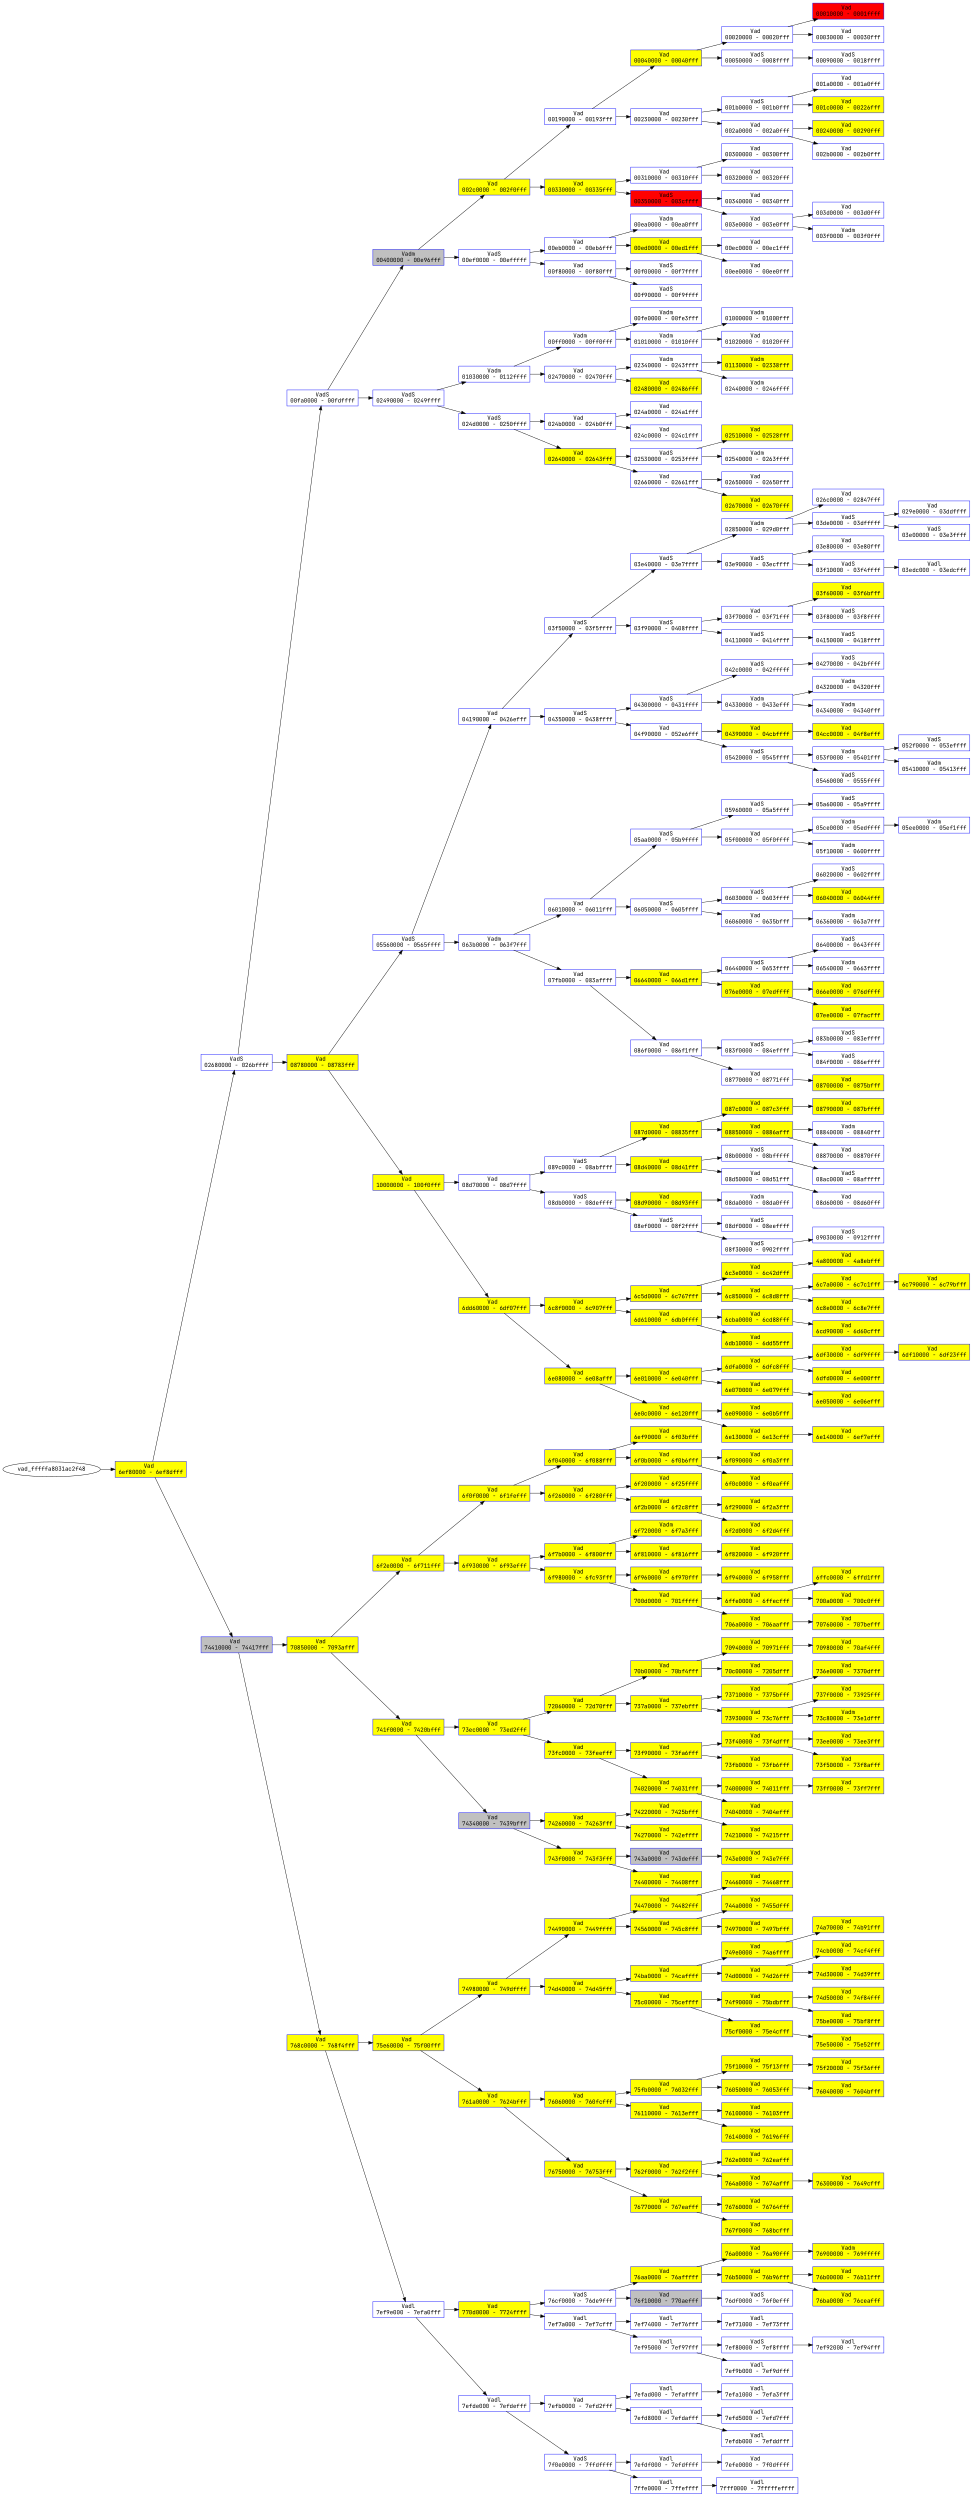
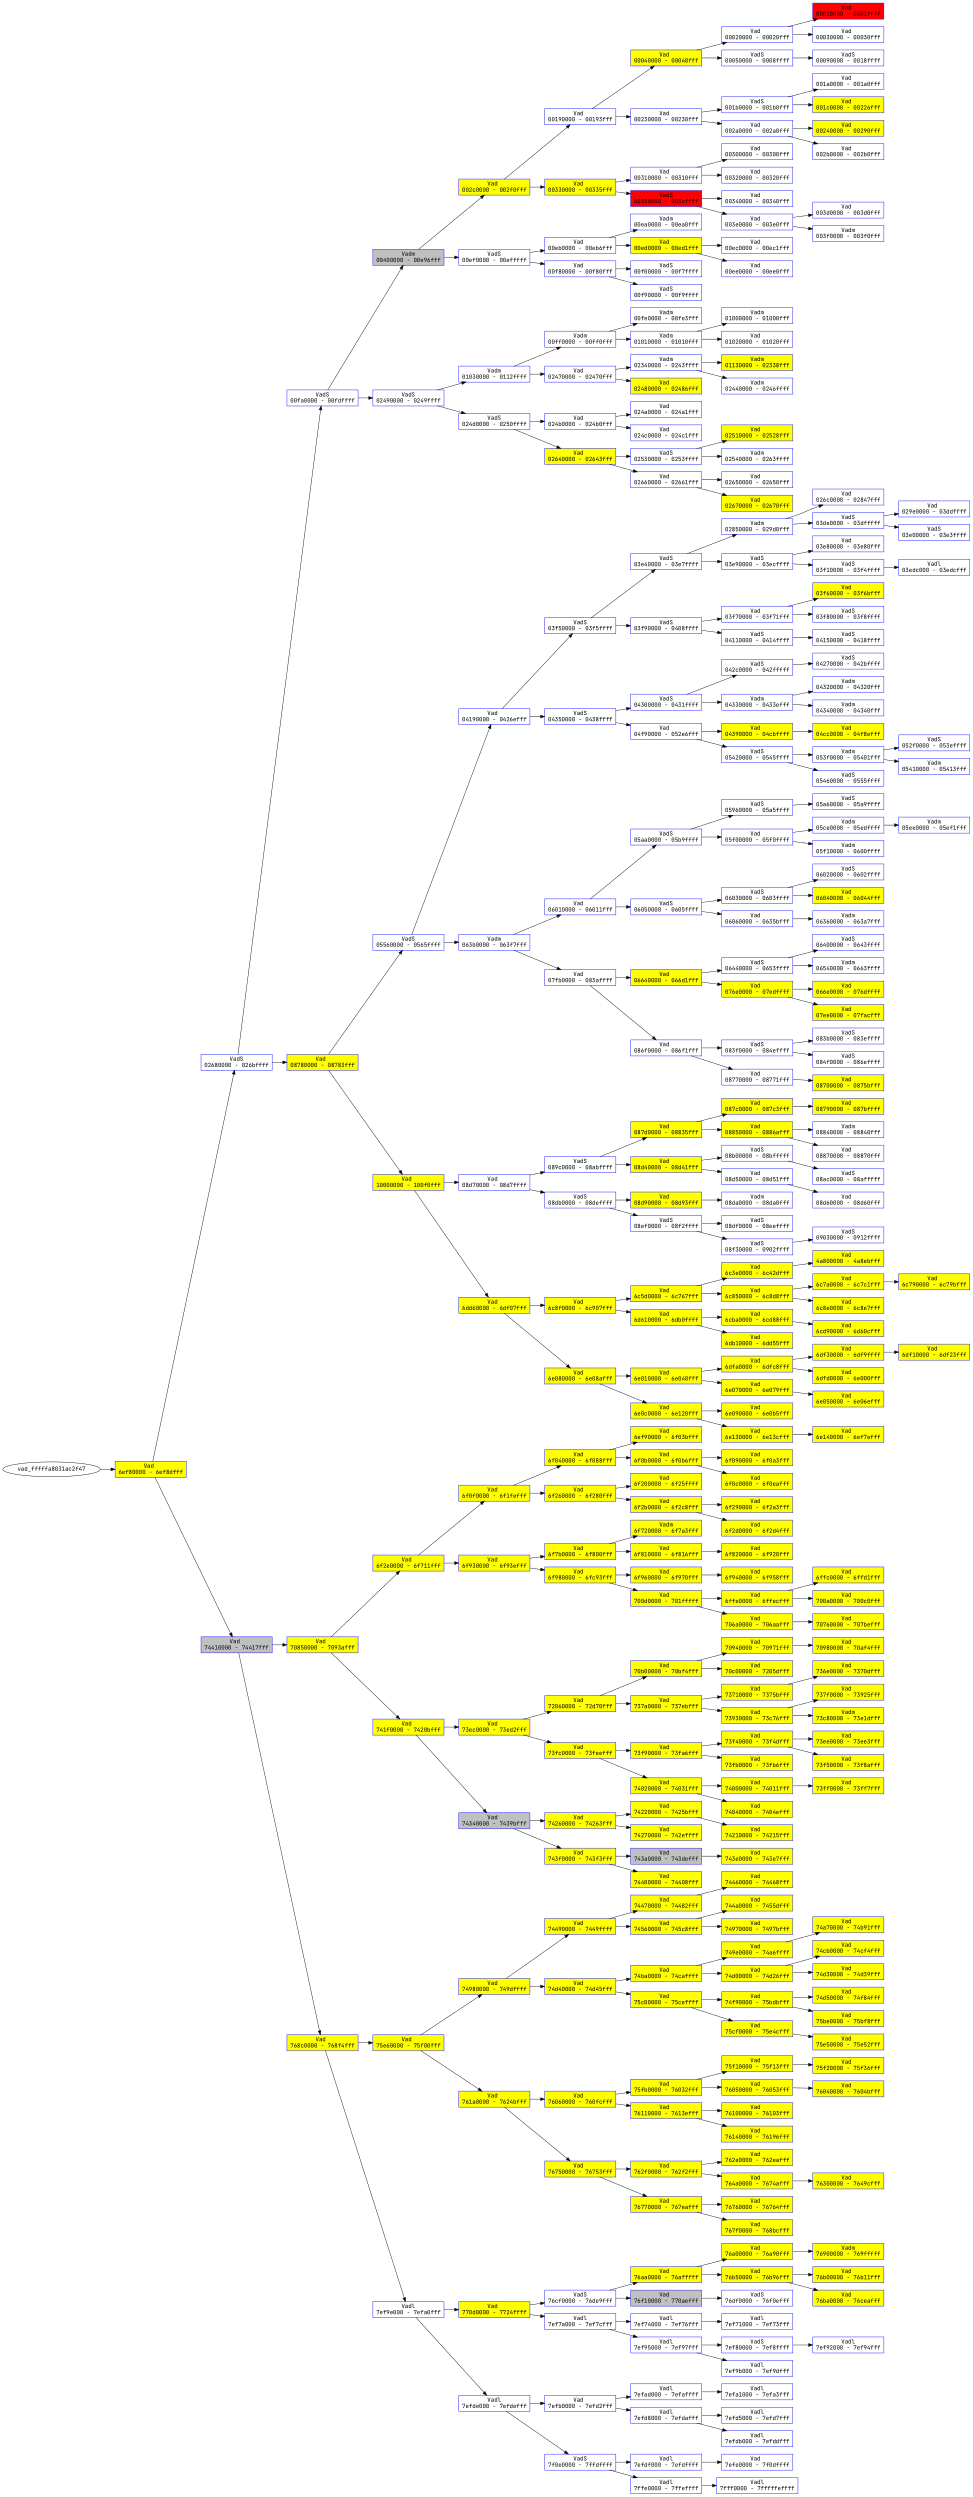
node "vad_fffffa8031ac2f48": label "vad_fffffa8031ac2f48" -> "vad_fffffa8031ac2f47"
